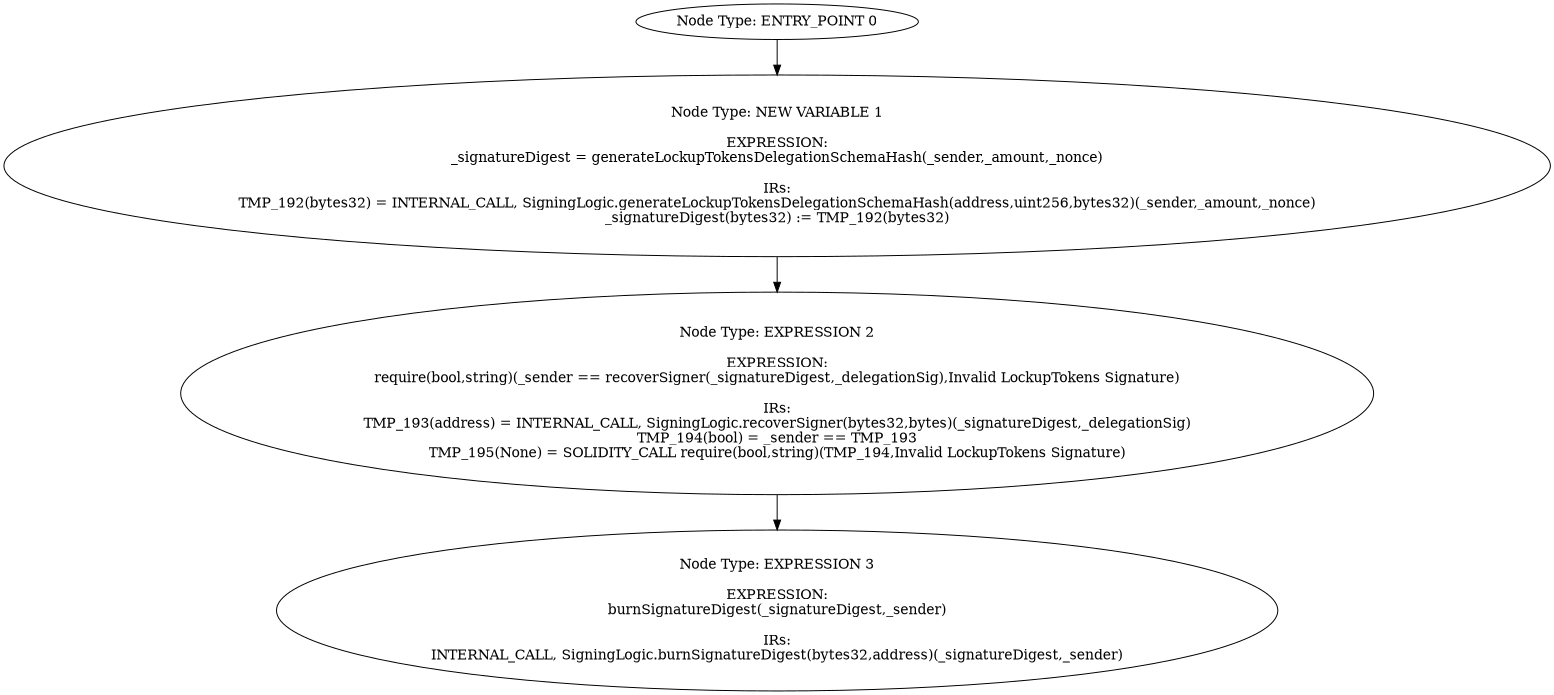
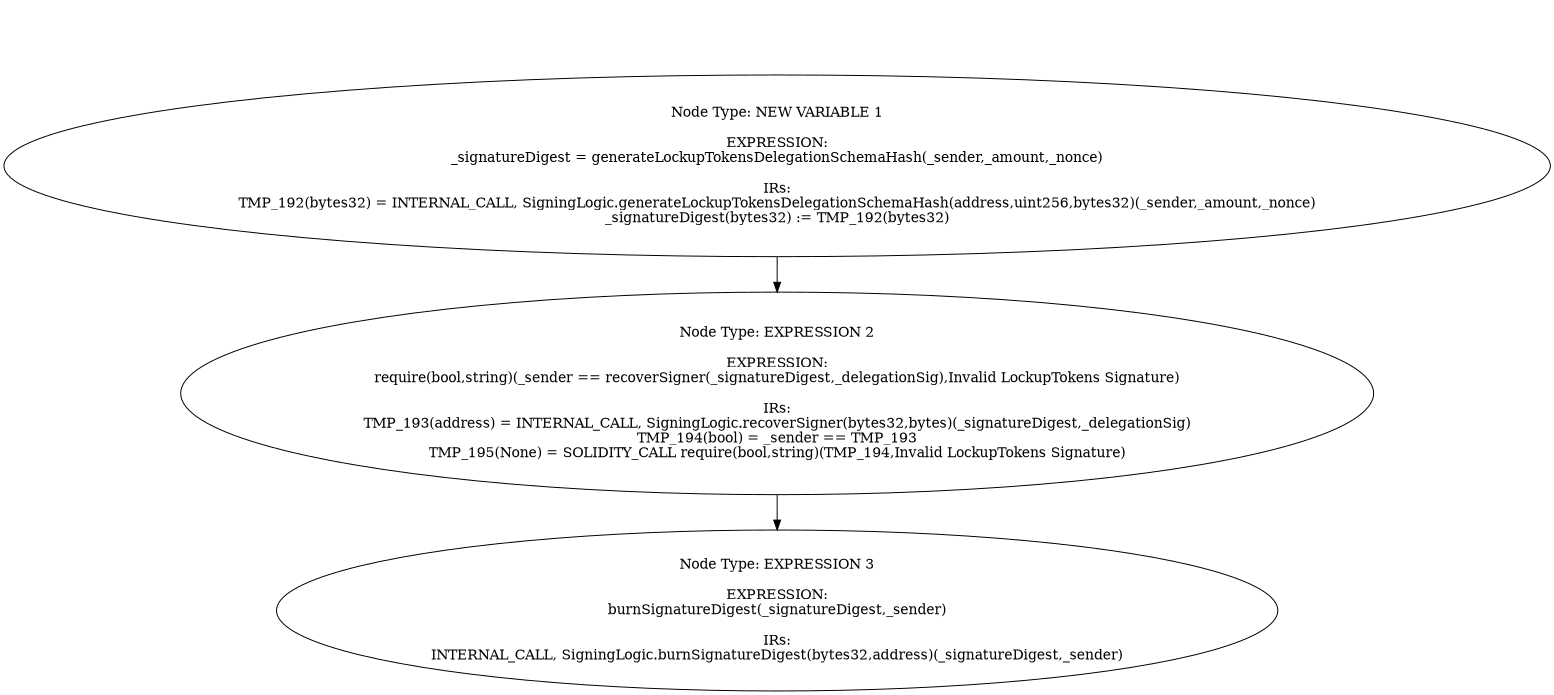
node "Node Type: ENTRY_POINT 0": removed
